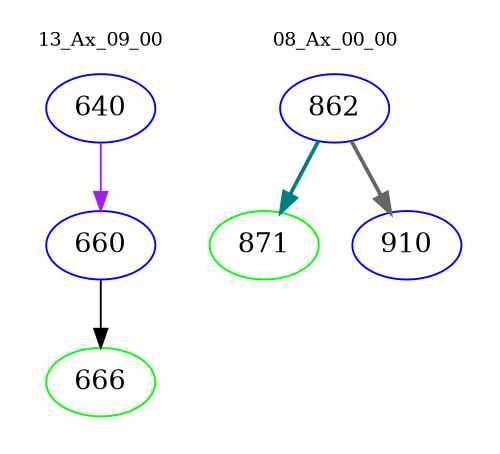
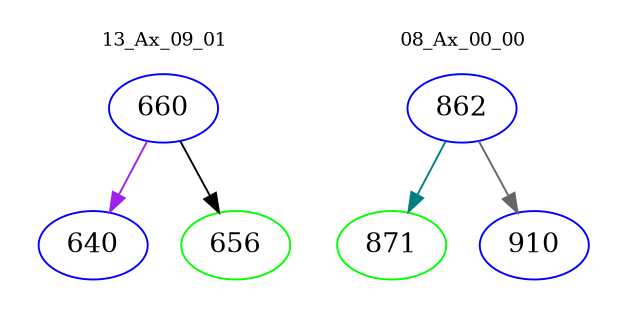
cluster "13_Ax_09_00": label "13_Ax_09_00" -> "13_Ax_09_01"
edge "640" -> "660": reversed
edge "862" -> "871": style bold -> solid
edge "862" -> "910": style bold -> solid
node "666": label "666" -> "656"
